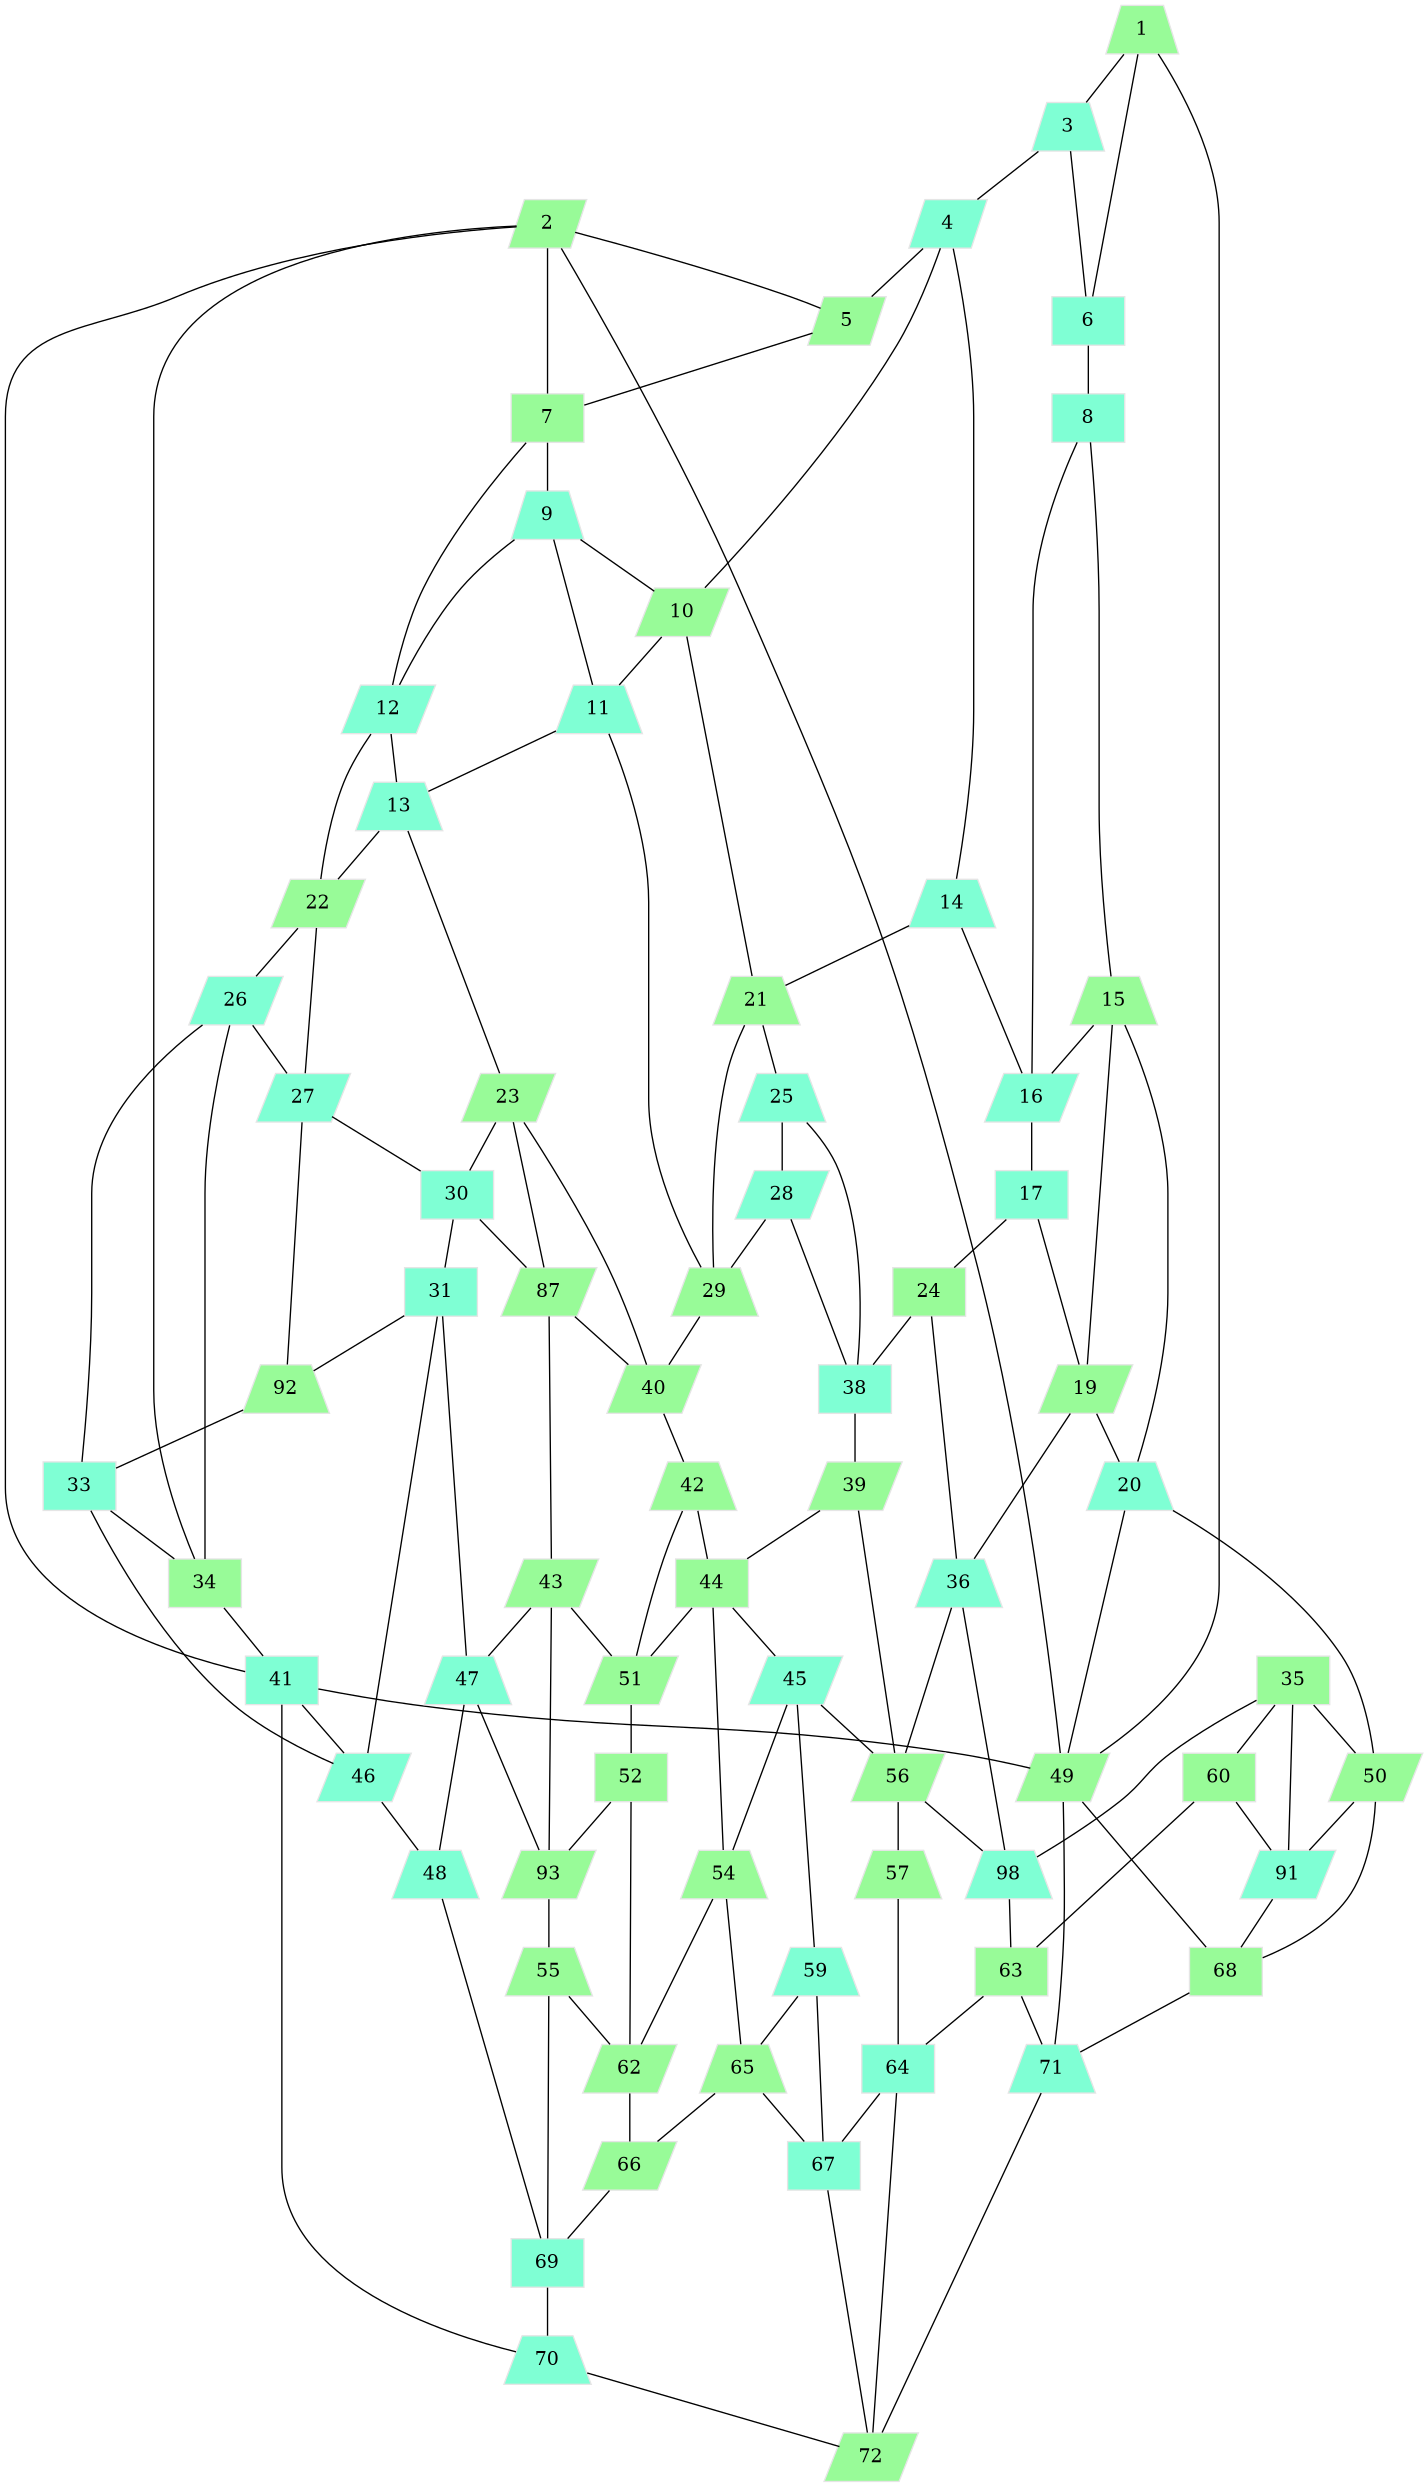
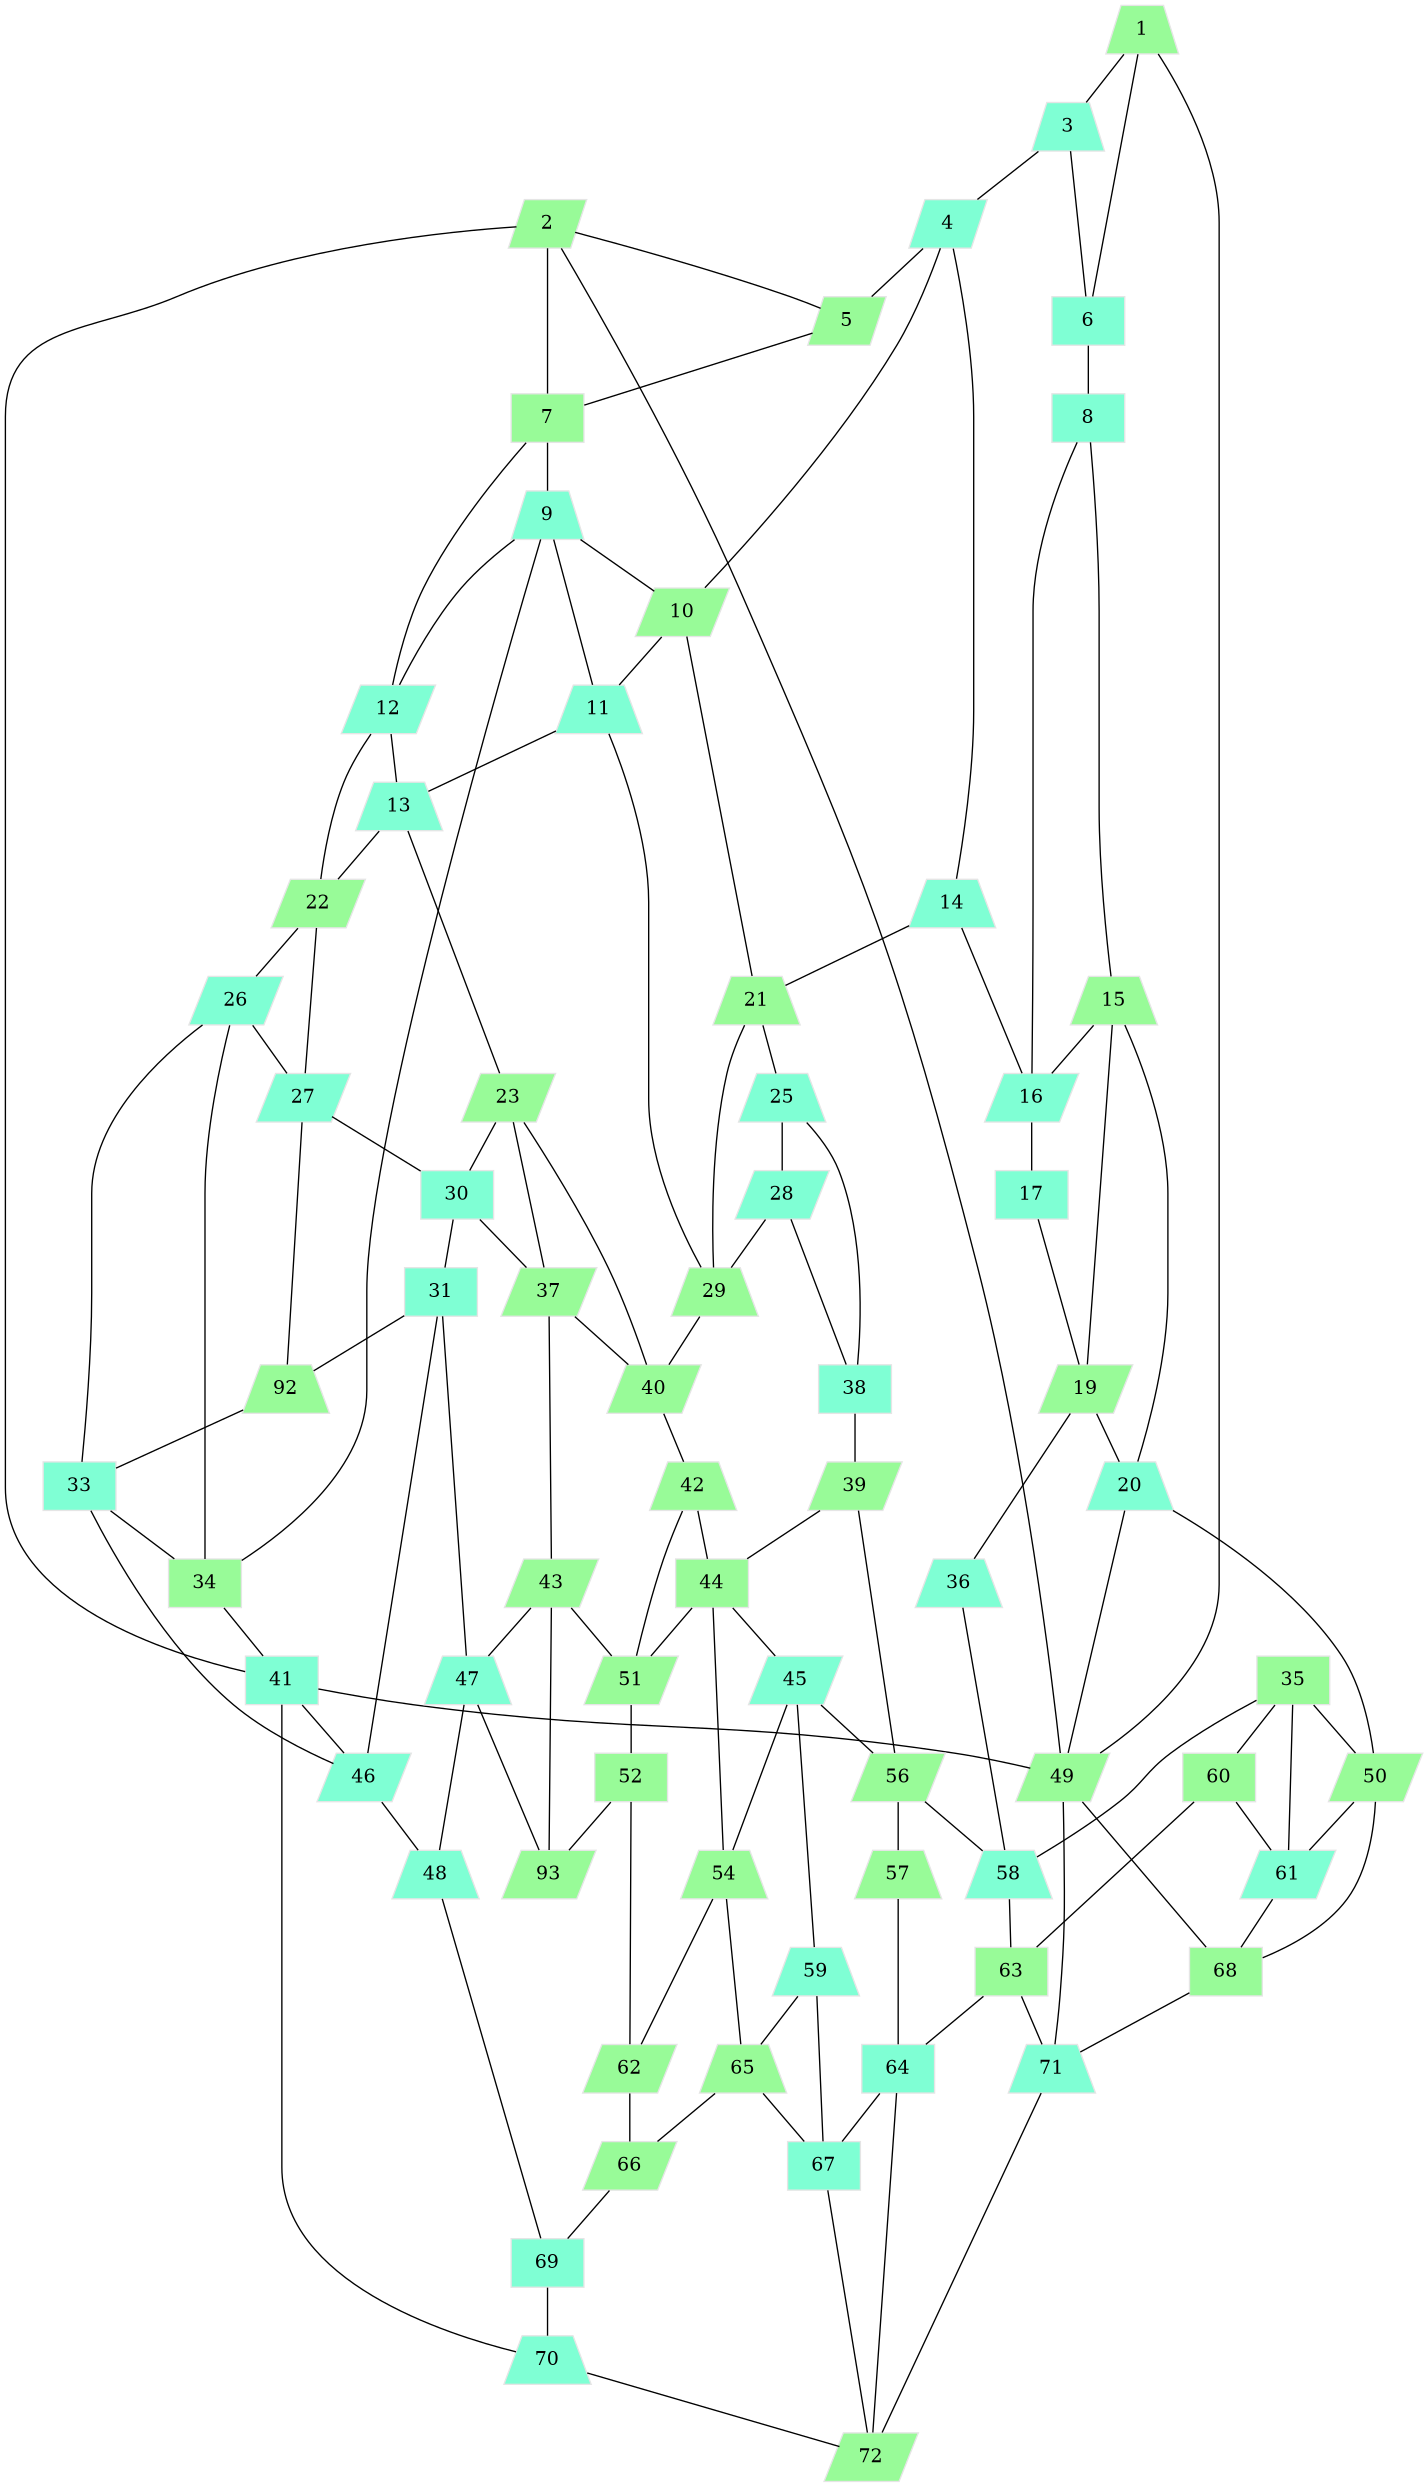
edge "2" -- "34": now "9" -- "34"
node "87": label "87" -> "37"
node "24": removed
edge "36" -- "56": removed
node "98": label "98" -> "58"
node "91": label "91" -> "61"
node "55": removed
